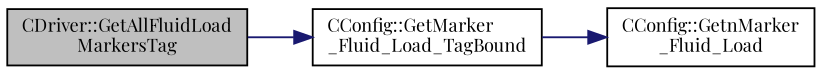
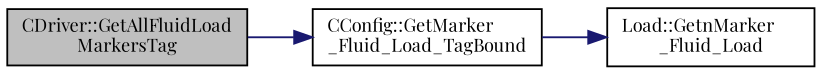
node "CConfig::GetnMarker _Fluid_Load": label "CConfig::GetnMarker _Fluid_Load" -> "Load::GetnMarker _Fluid_Load"
